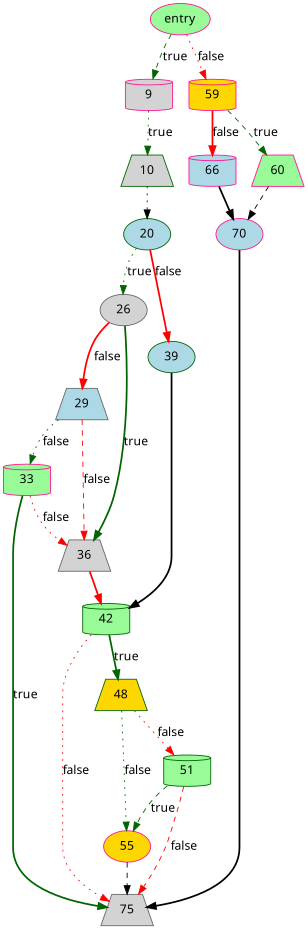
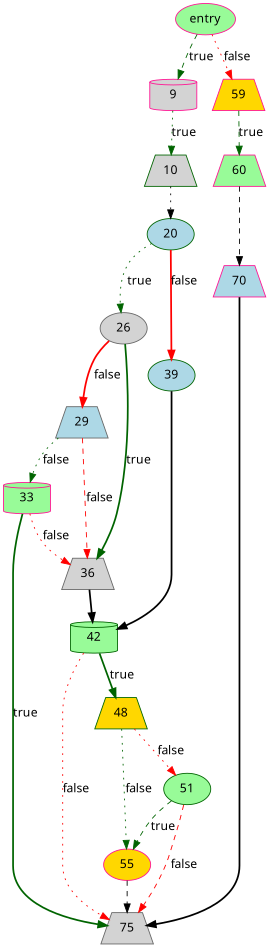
node "59": shape cylinder -> trapezium
node "66": removed
node "70": shape ellipse -> trapezium
edge "36" -> "42": color red -> black
node "51": shape cylinder -> ellipse
